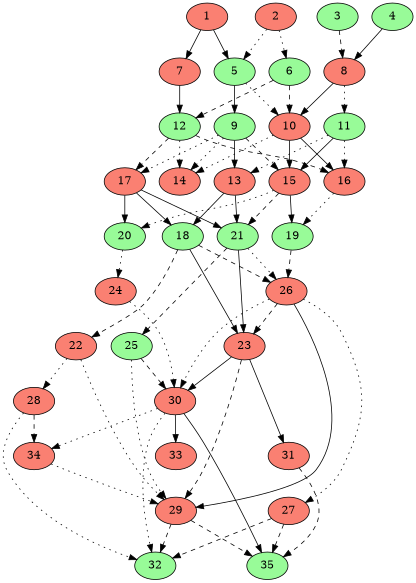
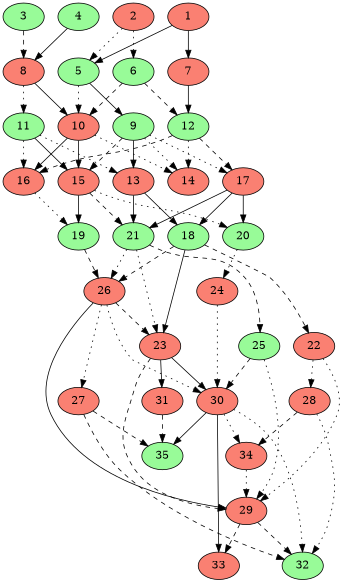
edge "21" -> "23": style solid -> dotted
edge "29" -> "35": now "29" -> "33"
